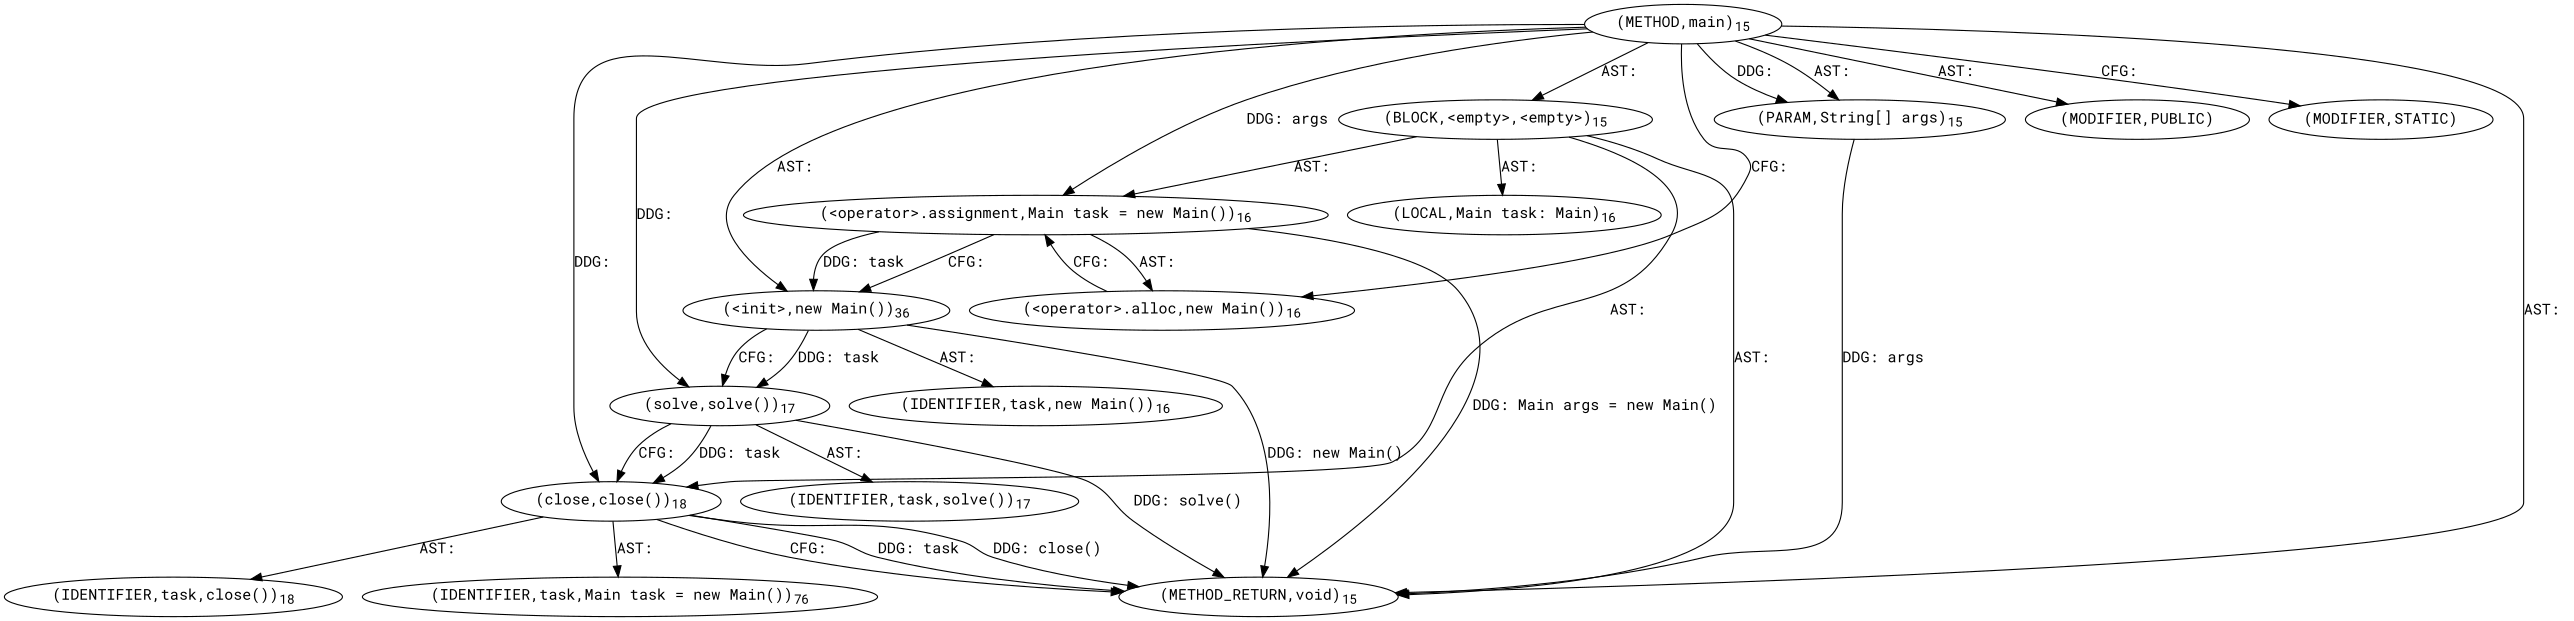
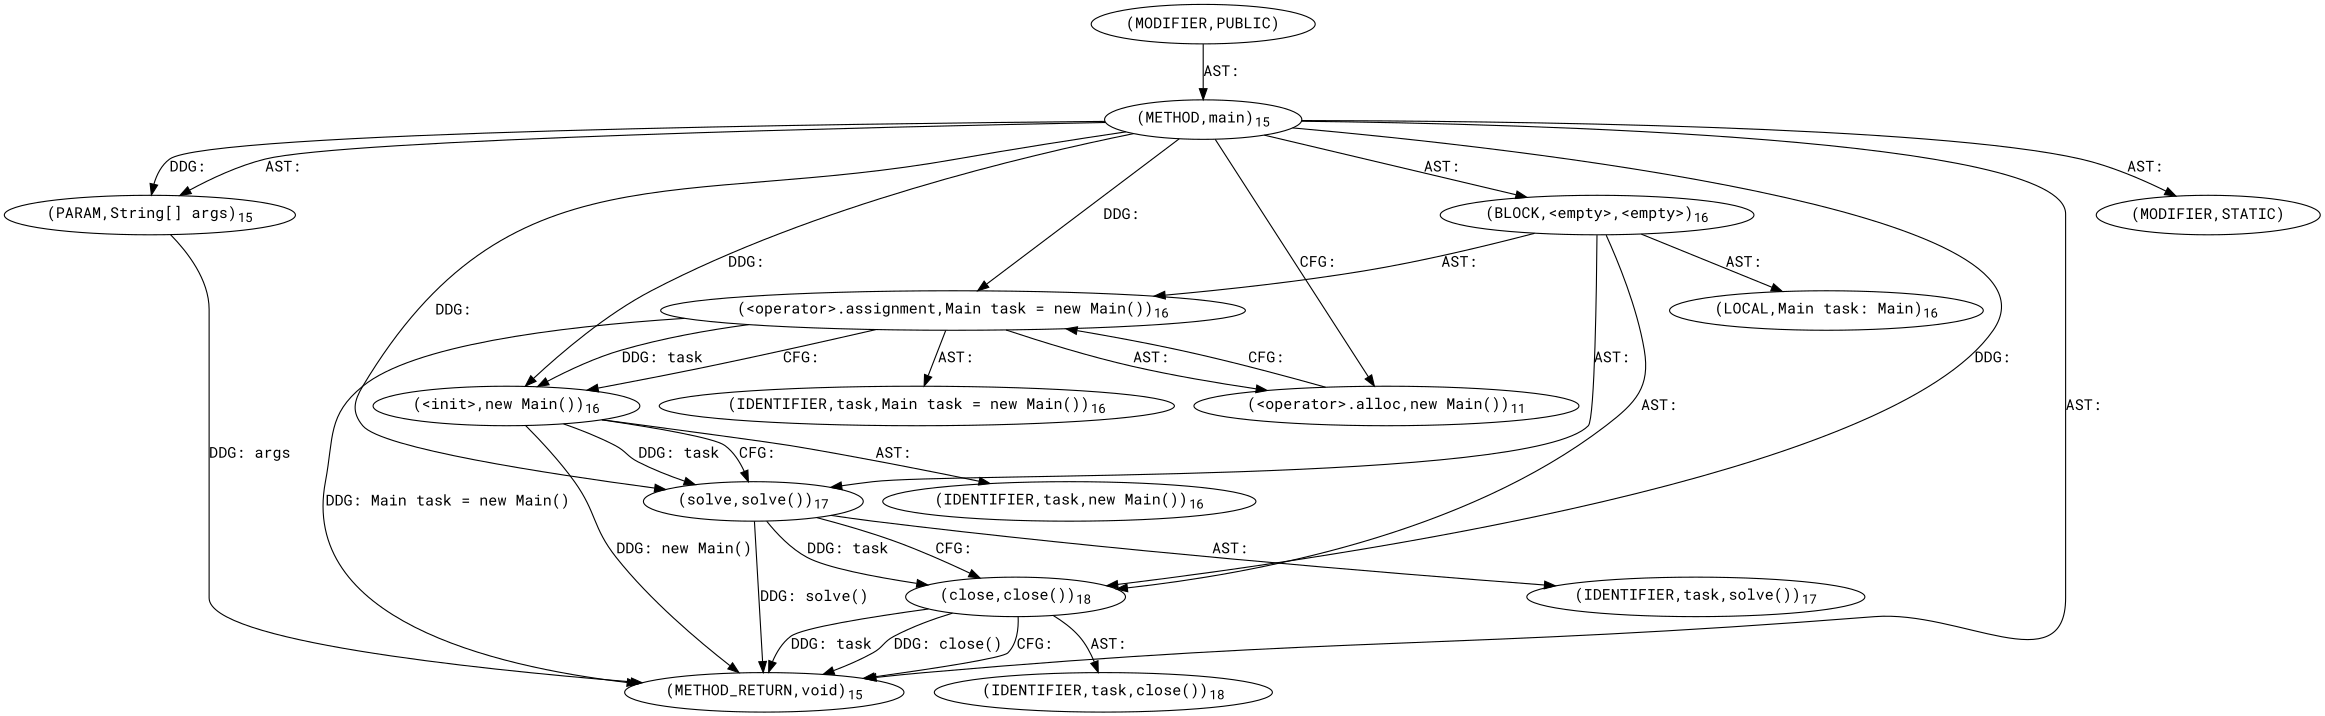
edge "(METHOD,main)" -> "(MODIFIER,PUBLIC)": reversed
edge "(METHOD,main)" -> "(MODIFIER,STATIC)": label "CFG: " -> "AST: "
node "(BLOCK,<empty>,<empty>)": text "15" -> "16"
edge "(METHOD,main)" -> "(<operator>.assignment,Main task = new Main())": label "DDG: args" -> "DDG: "
edge "(METHOD,main)" -> "(<init>,new Main())": label "AST: " -> "DDG: "
node "(<init>,new Main())": text "36" -> "16"
node "(<operator>.alloc,new Main())": text "16" -> "11"
edge "(<operator>.assignment,Main task = new Main())" -> "(METHOD_RETURN,void)": label "DDG: Main args = new Main()" -> "DDG: Main task = new Main()"
edge "(BLOCK,<empty>,<empty>)" -> "(METHOD_RETURN,void)": now "(BLOCK,<empty>,<empty>)" -> "(solve,solve())"
edge "(close,close())" -> "(IDENTIFIER,task,Main task = new Main())": now "(<operator>.assignment,Main task = new Main())" -> "(IDENTIFIER,task,Main task = new Main())"
node "(IDENTIFIER,task,Main task = new Main())": text "76" -> "16"
